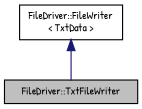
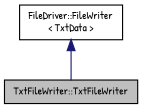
node "FileDriver::TxtFileWriter": label "FileDriver::TxtFileWriter" -> "TxtFileWriter::TxtFileWriter"
